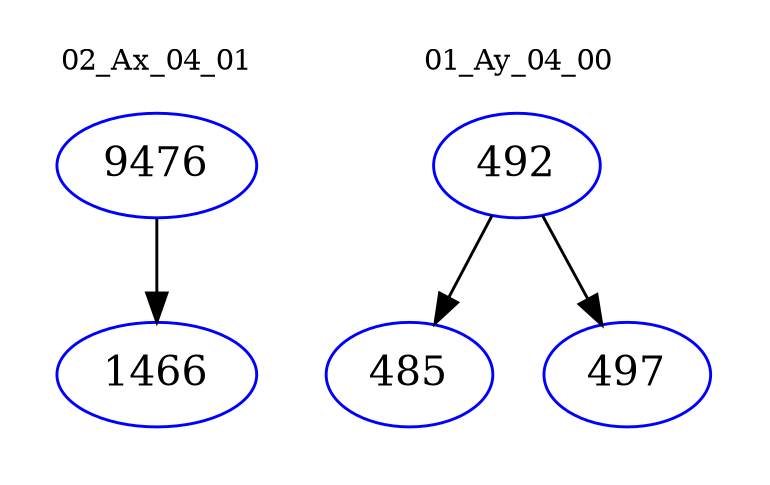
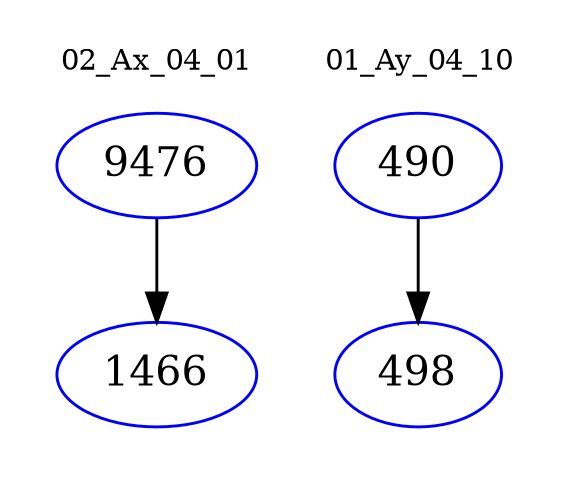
cluster "01_Ay_04_00": label "01_Ay_04_00" -> "01_Ay_04_10"
node "492": label "492" -> "490"
node "485": removed
node "497": label "497" -> "498"
